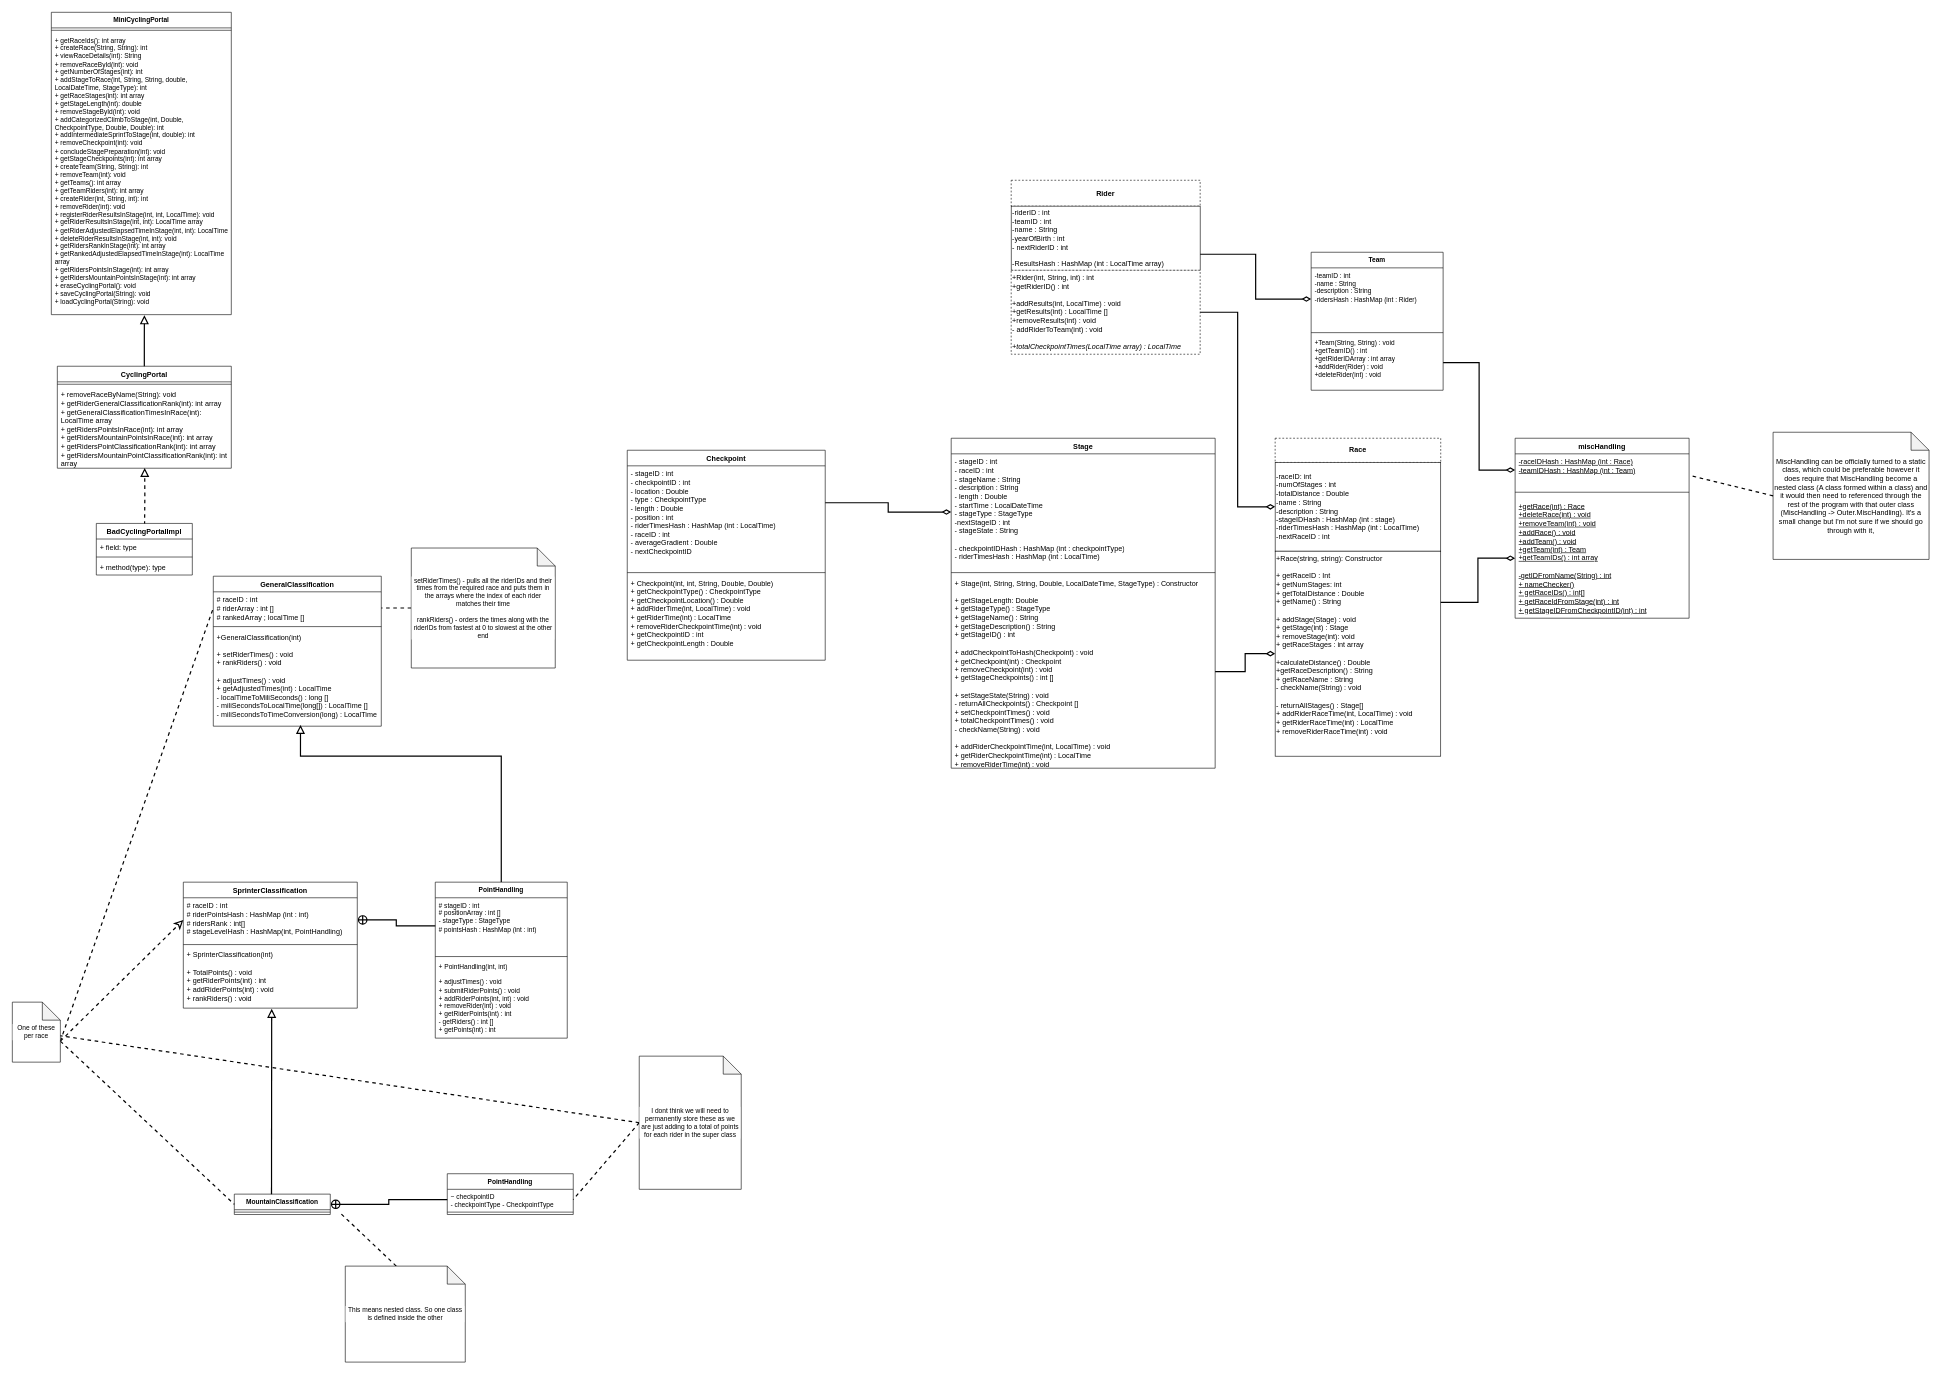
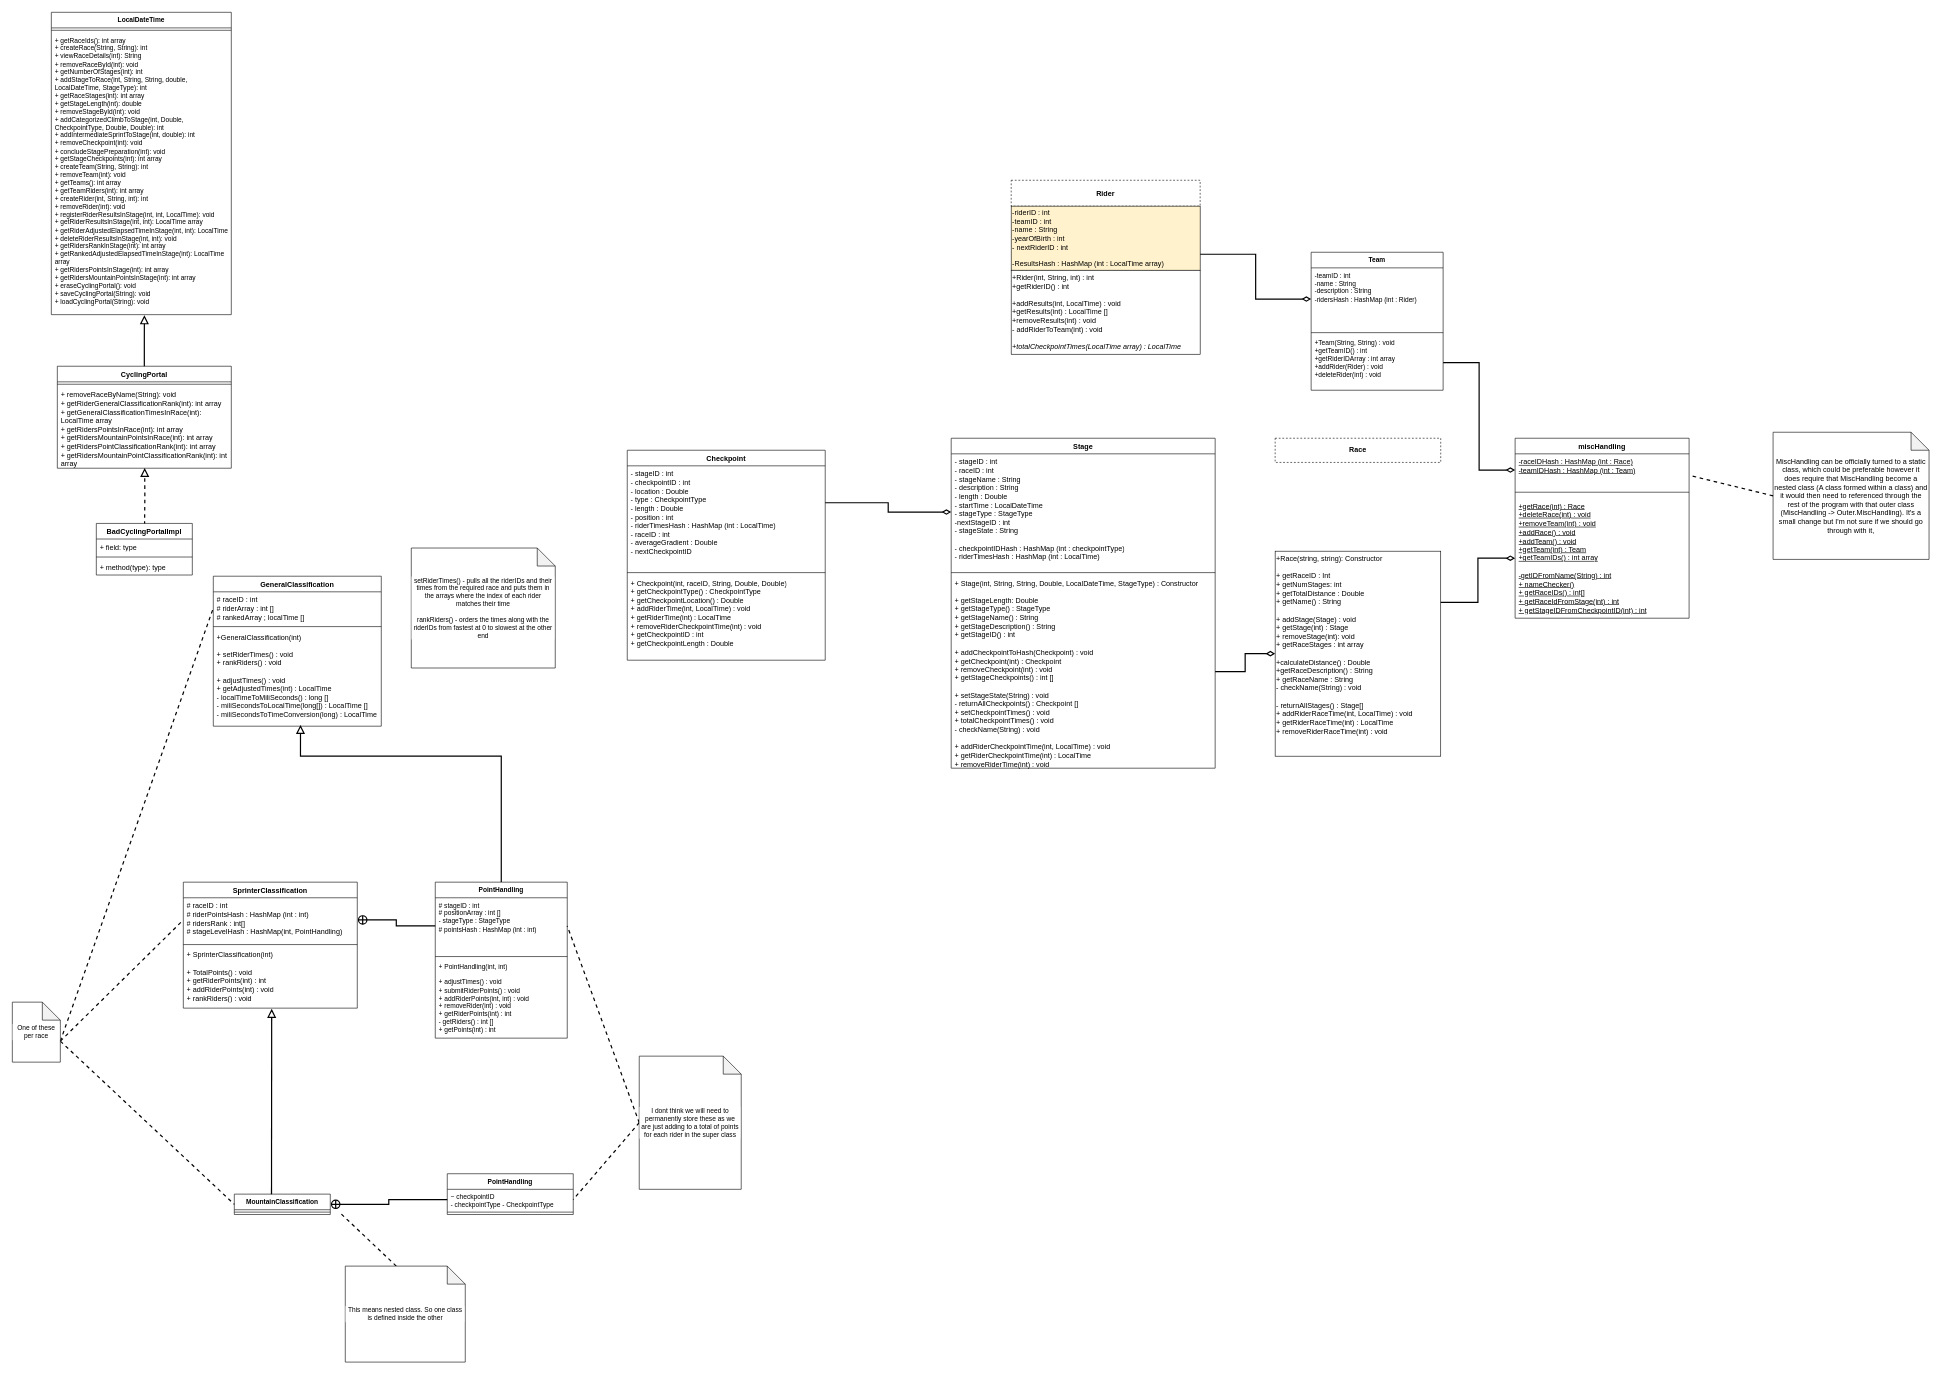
node "MiniCyclingPortal": label "MiniCyclingPortal" -> "LocalDateTime"
node "-riderID : int -teamID : int -name : String -yearOfBirth : int - nextRiderID : int -ResultsHash : HashMap (int : LocalTime array)": fillcolor #ffffff -> #fff2cc
node "+Rider(int, String, int) : int +getRiderID() : int +addResults(int, LocalTime) : void +getResults(int) : LocalTime [] +removeResults(int) : void - addRiderToTeam(int) : void +totalCheckpointTimes(LocalTime array) : LocalTime": style dashed -> solid
edge "+Rider(int, String, int) : int +getRiderID() : int +addResults(int, LocalTime) : void +getResults(int) : LocalTime [] +removeResults(int) : void - addRiderToTeam(int) : void +totalCheckpointTimes(LocalTime array) : LocalTime" -> "-raceID: int -numOfStages : int -totalDistance : Double -name : String -description : String -stageIDHash : HashMap (int : stage) -riderTimesHash : HashMap (int : LocalTime) -nextRaceID : int": removed
node "-raceID: int -numOfStages : int -totalDistance : Double -name : String -description : String -stageIDHash : HashMap (int : stage) -riderTimesHash : HashMap (int : LocalTime) -nextRaceID : int": removed
edge "# raceID : int # riderArray : int [] # rankedArray ; localTime []" -- "setRiderTimes() - pulls all the riderIDs and their times from the required race and puts them in the arrays where the index of each rider matches their time rankRiders() - orders the times along with the riderIDs from fastest at 0 to slowest at the other end": removed
node "+ Checkpoint(int, int, String, Double, Double) + getCheckpointType() : CheckpointType + getCheckpointLocation() : Double + addRiderTime(int, LocalTime) : void + getRiderTime(int) : LocalTime + removeRiderCheckpointTime(int) : void + getCheckpointID : int + getCheckpointLength : Double": label "+ Checkpoint(int, int, String, Double, Double) + getCheckpointType() : CheckpointType + getCheckpointLocation() : Double + addRiderTime(int, LocalTime) : void + getRiderTime(int) : LocalTime + removeRiderCheckpointTime(int) : void + getCheckpointID : int + getCheckpointLength : Double" -> "+ Checkpoint(int, raceID, String, Double, Double) + getCheckpointType() : CheckpointType + getCheckpointLocation() : Double + addRiderTime(int, LocalTime) : void + getRiderTime(int) : LocalTime + removeRiderCheckpointTime(int) : void + getCheckpointID : int + getCheckpointLength : Double"
edge "One of these per race" -> "# raceID : int # riderPointsHash : HashMap (int : int) # ridersRank : int[] # stageLevelHash : HashMap(int, PointHandling)": arrowhead classic -> none
edge "One of these per race" -- "I dont think we will need to permanently store these as we are just adding to a total of points for each rider in the super class": now "# stageID : int # positionArray : int [] - stageType : StageType # pointsHash : HashMap (int : int)" -- "I dont think we will need to permanently store these as we are just adding to a total of points for each rider in the super class"
